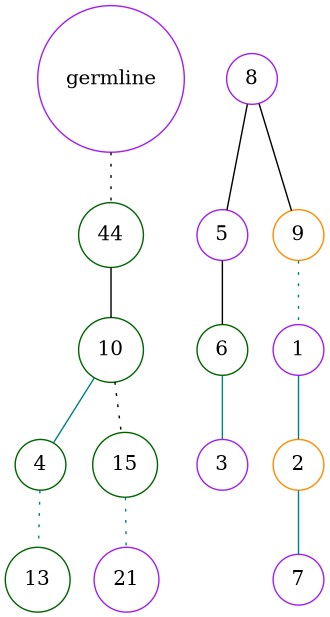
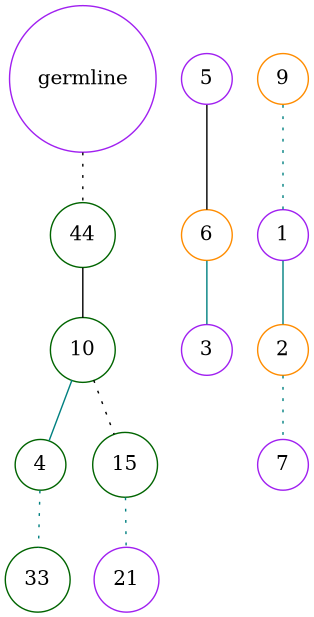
node "8": removed
node "6": color darkgreen -> darkorange
edge "2" -- "7": style solid -> dotted
node "13": label "13" -> "33"
